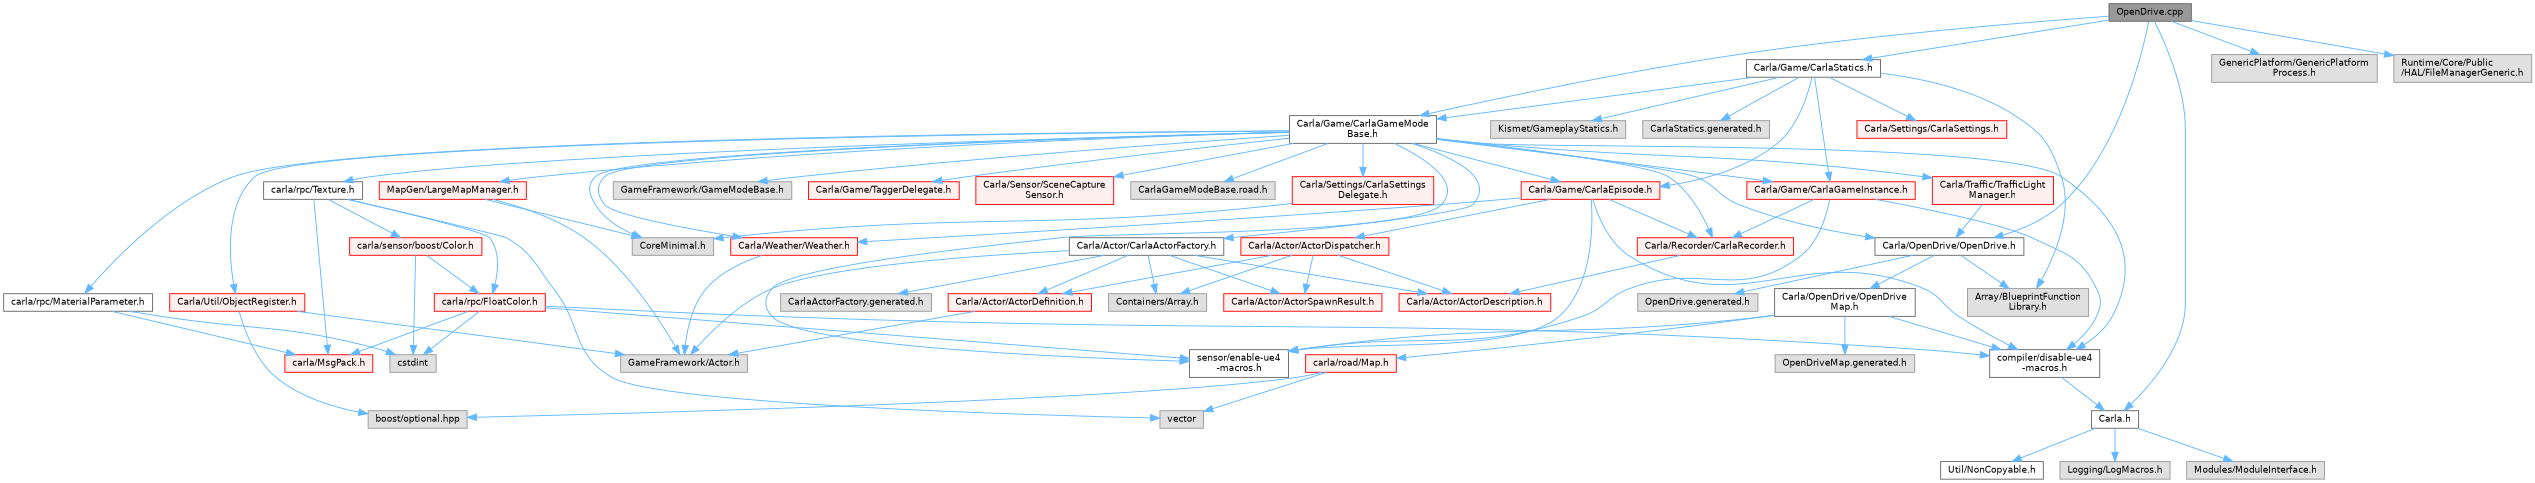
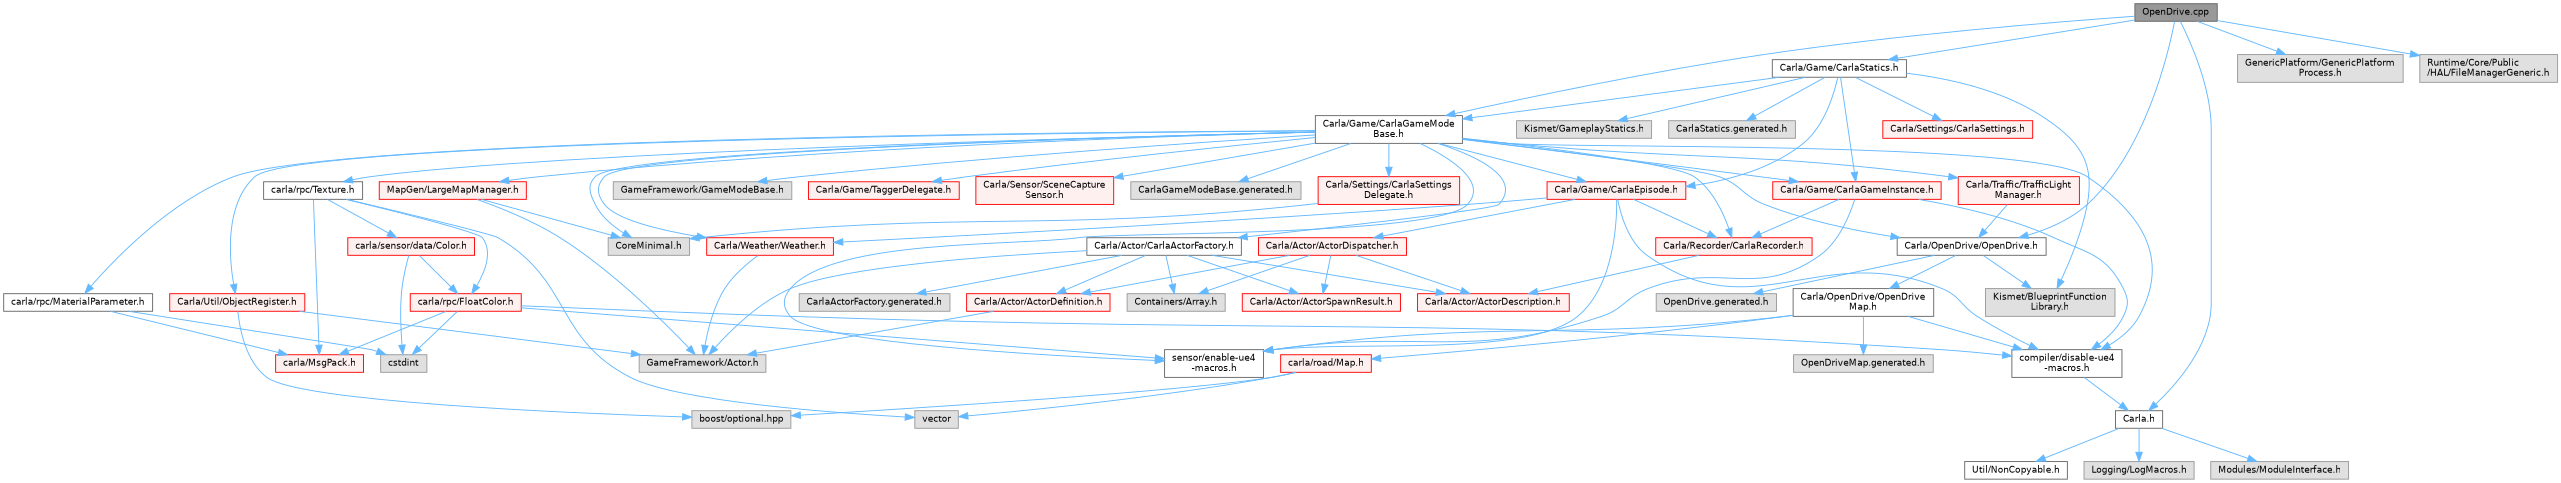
node "CarlaGameModeBase.road.h": label "CarlaGameModeBase.road.h" -> "CarlaGameModeBase.generated.h"
node "carla/sensor/boost/Color.h": label "carla/sensor/boost/Color.h" -> "carla/sensor/data/Color.h"
node "Array/BlueprintFunction Library.h": label "Array/BlueprintFunction Library.h" -> "Kismet/BlueprintFunction Library.h"
